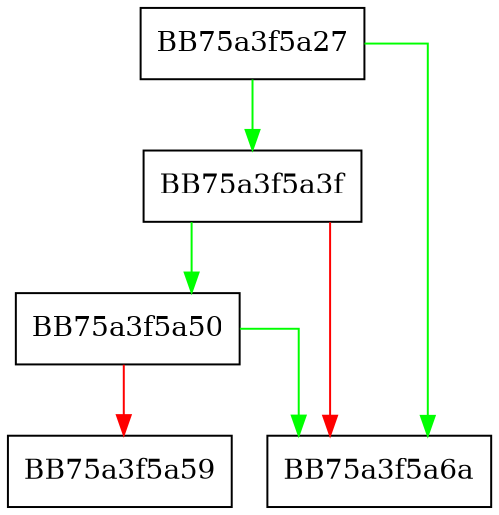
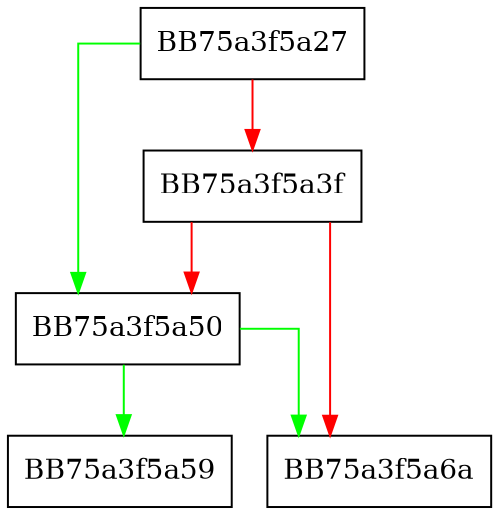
edge "BB75a3f5a27" -> "BB75a3f5a3f": color green -> red
edge "BB75a3f5a27" -> "BB75a3f5a6a": now "BB75a3f5a27" -> "BB75a3f5a50"
edge "BB75a3f5a3f" -> "BB75a3f5a50": color green -> red
edge "BB75a3f5a50" -> "BB75a3f5a59": color red -> green
